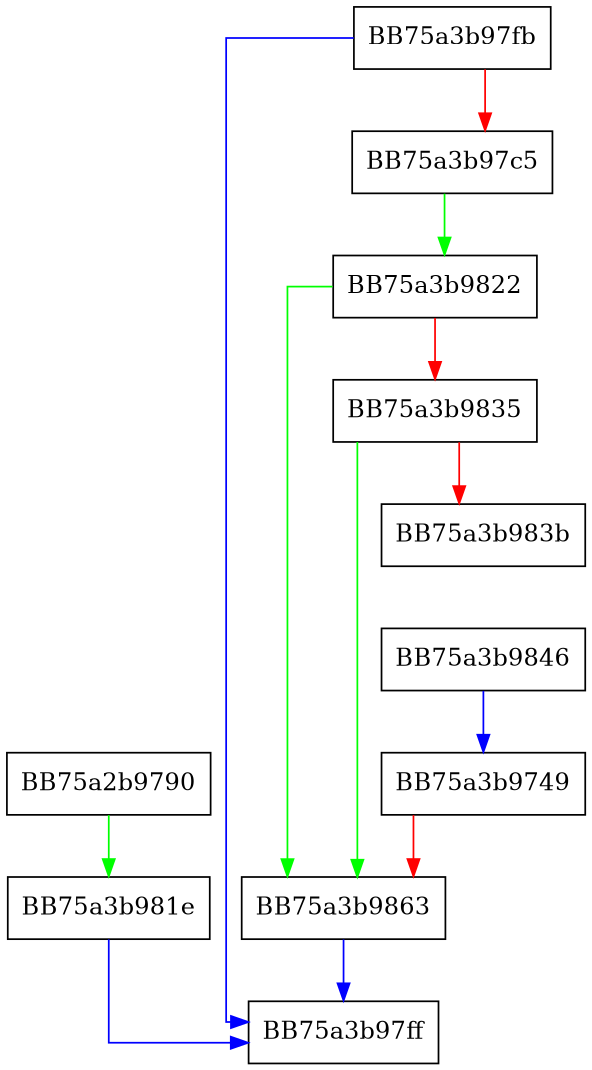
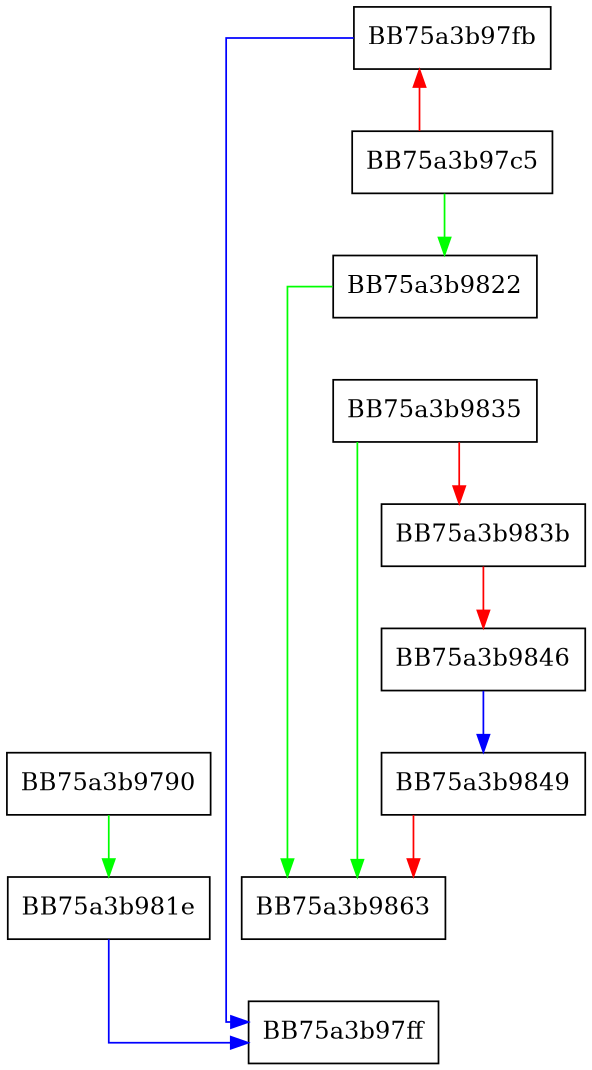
edge "BB75a3b97fb" -> "BB75a3b97c5": reversed
edge "BB75a3b9822" -> "BB75a3b9835": removed
edge "BB75a3b983b" -> "BB75a3b9846": added
node "BB75a2b9790": label "BB75a2b9790" -> "BB75a3b9790"
node "BB75a3b9749": label "BB75a3b9749" -> "BB75a3b9849"
edge "BB75a3b9863" -> "BB75a3b97ff": removed
